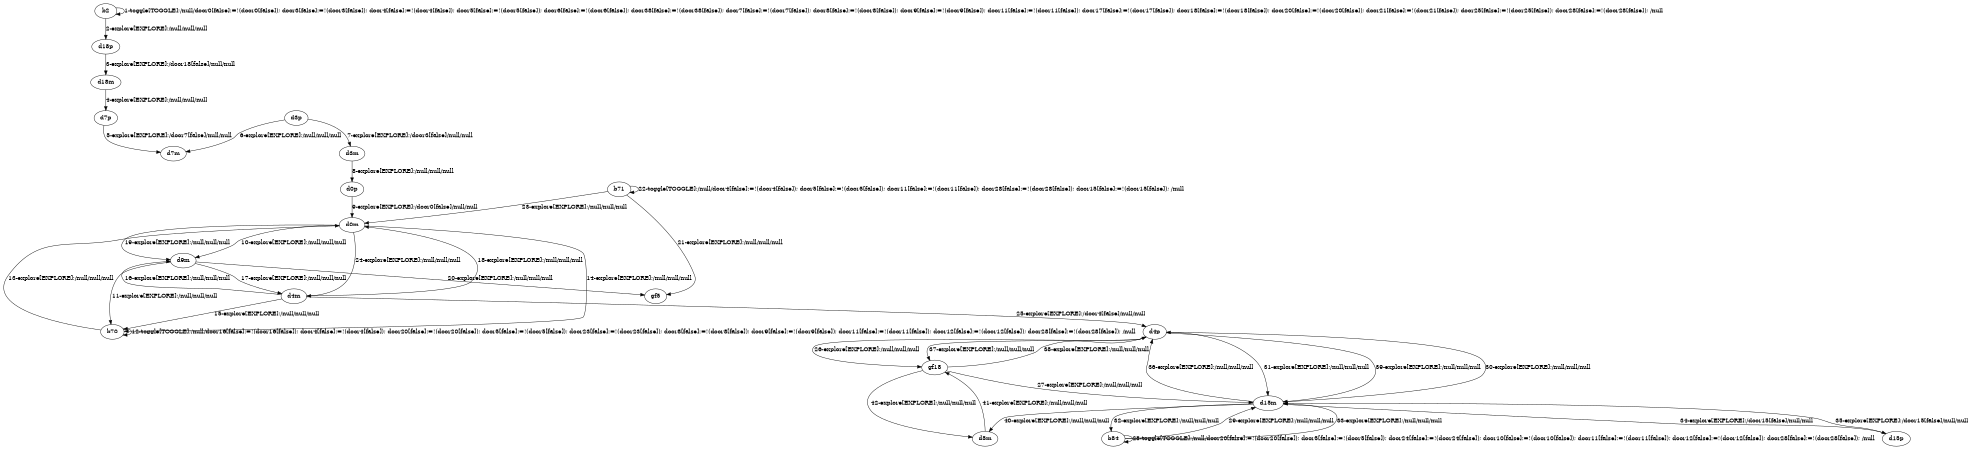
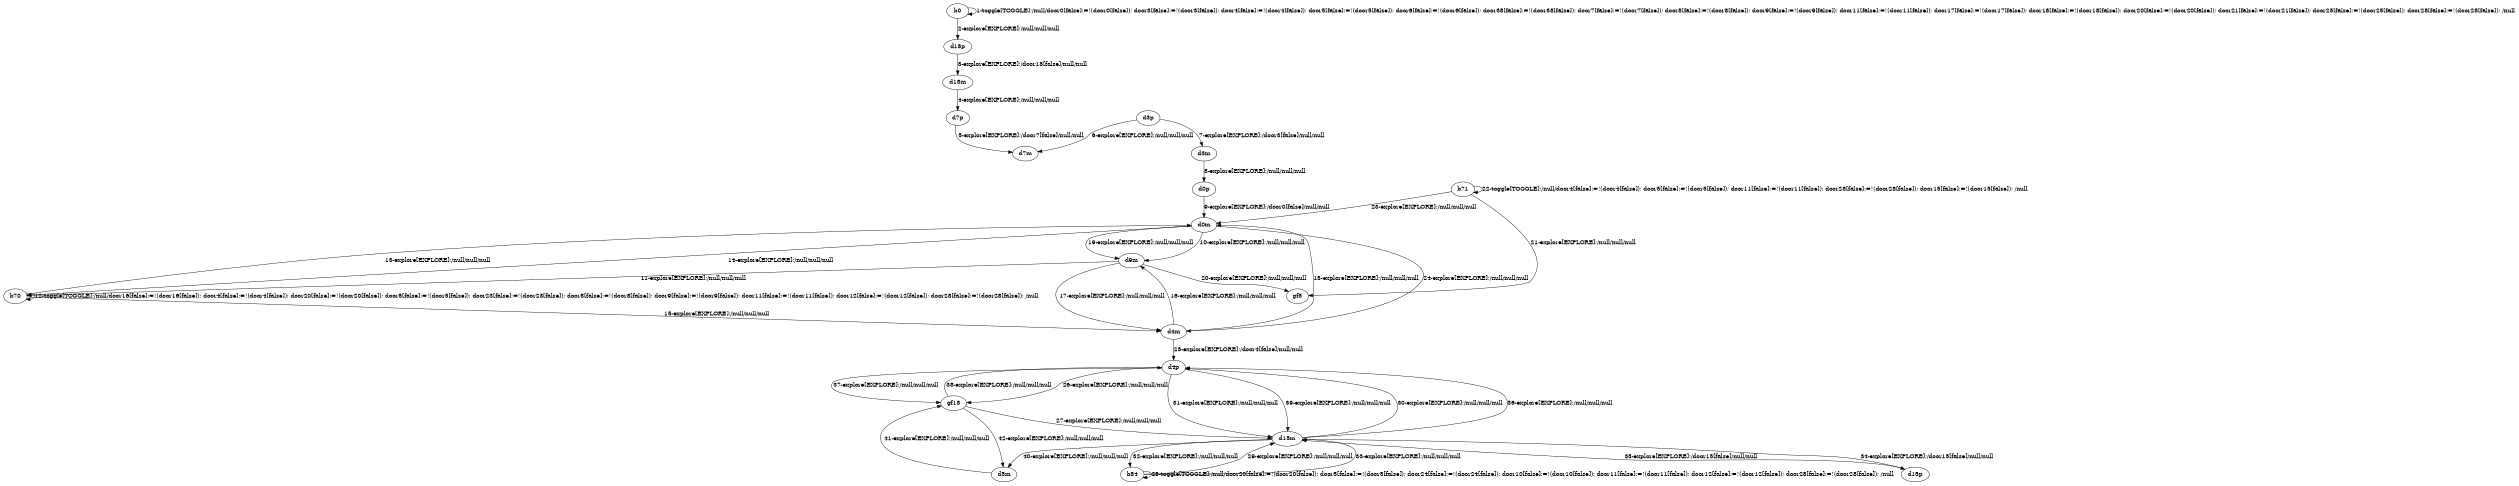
node "b2": label "b2" -> "b0"
edge "d4m" -> "b70": reversed
